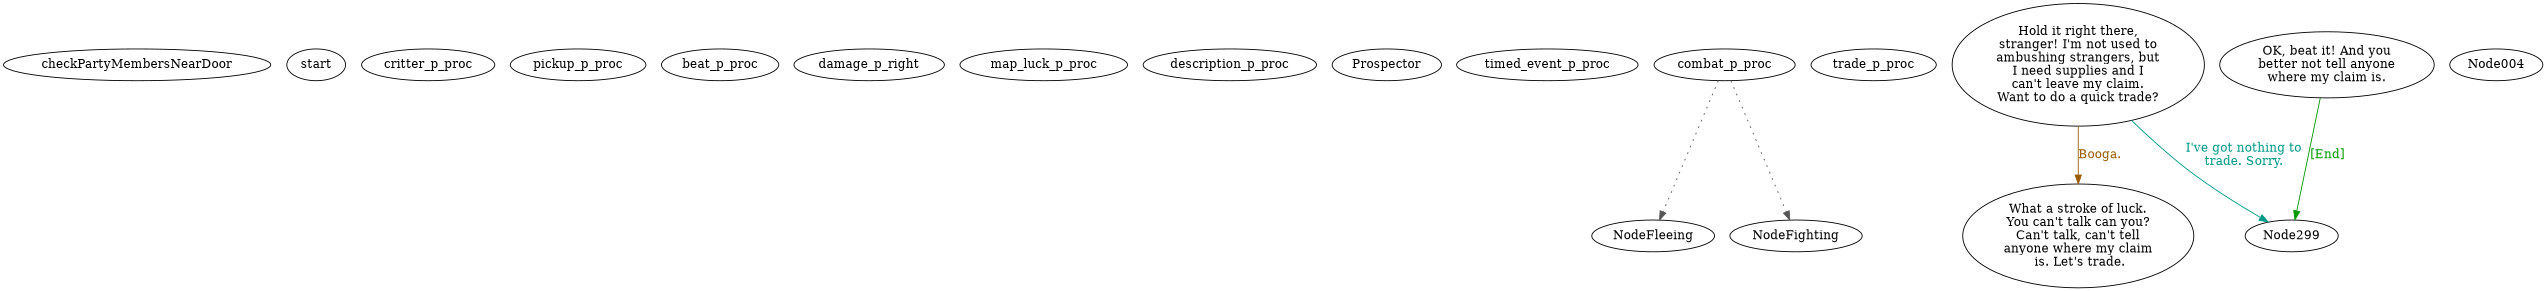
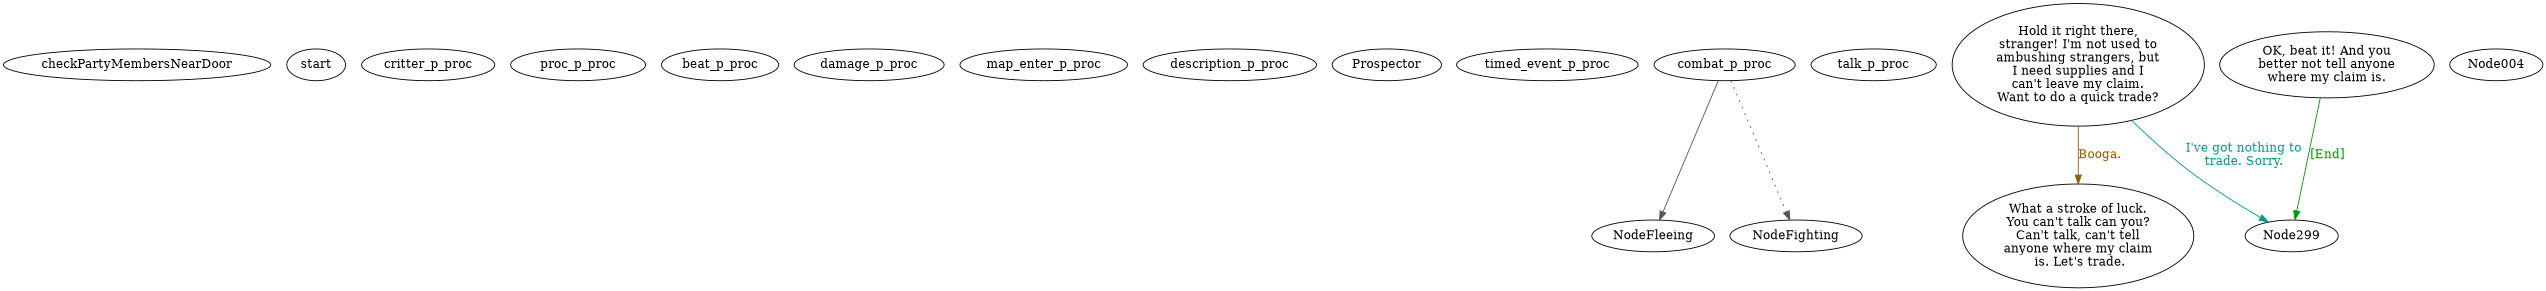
node "pickup_p_proc": label "pickup_p_proc" -> "proc_p_proc"
node "damage_p_right": label "damage_p_right" -> "damage_p_proc"
node "map_luck_p_proc": label "map_luck_p_proc" -> "map_enter_p_proc"
node "trade_p_proc": label "trade_p_proc" -> "talk_p_proc"
edge "combat_p_proc" -> "NodeFleeing": style dotted -> solid
